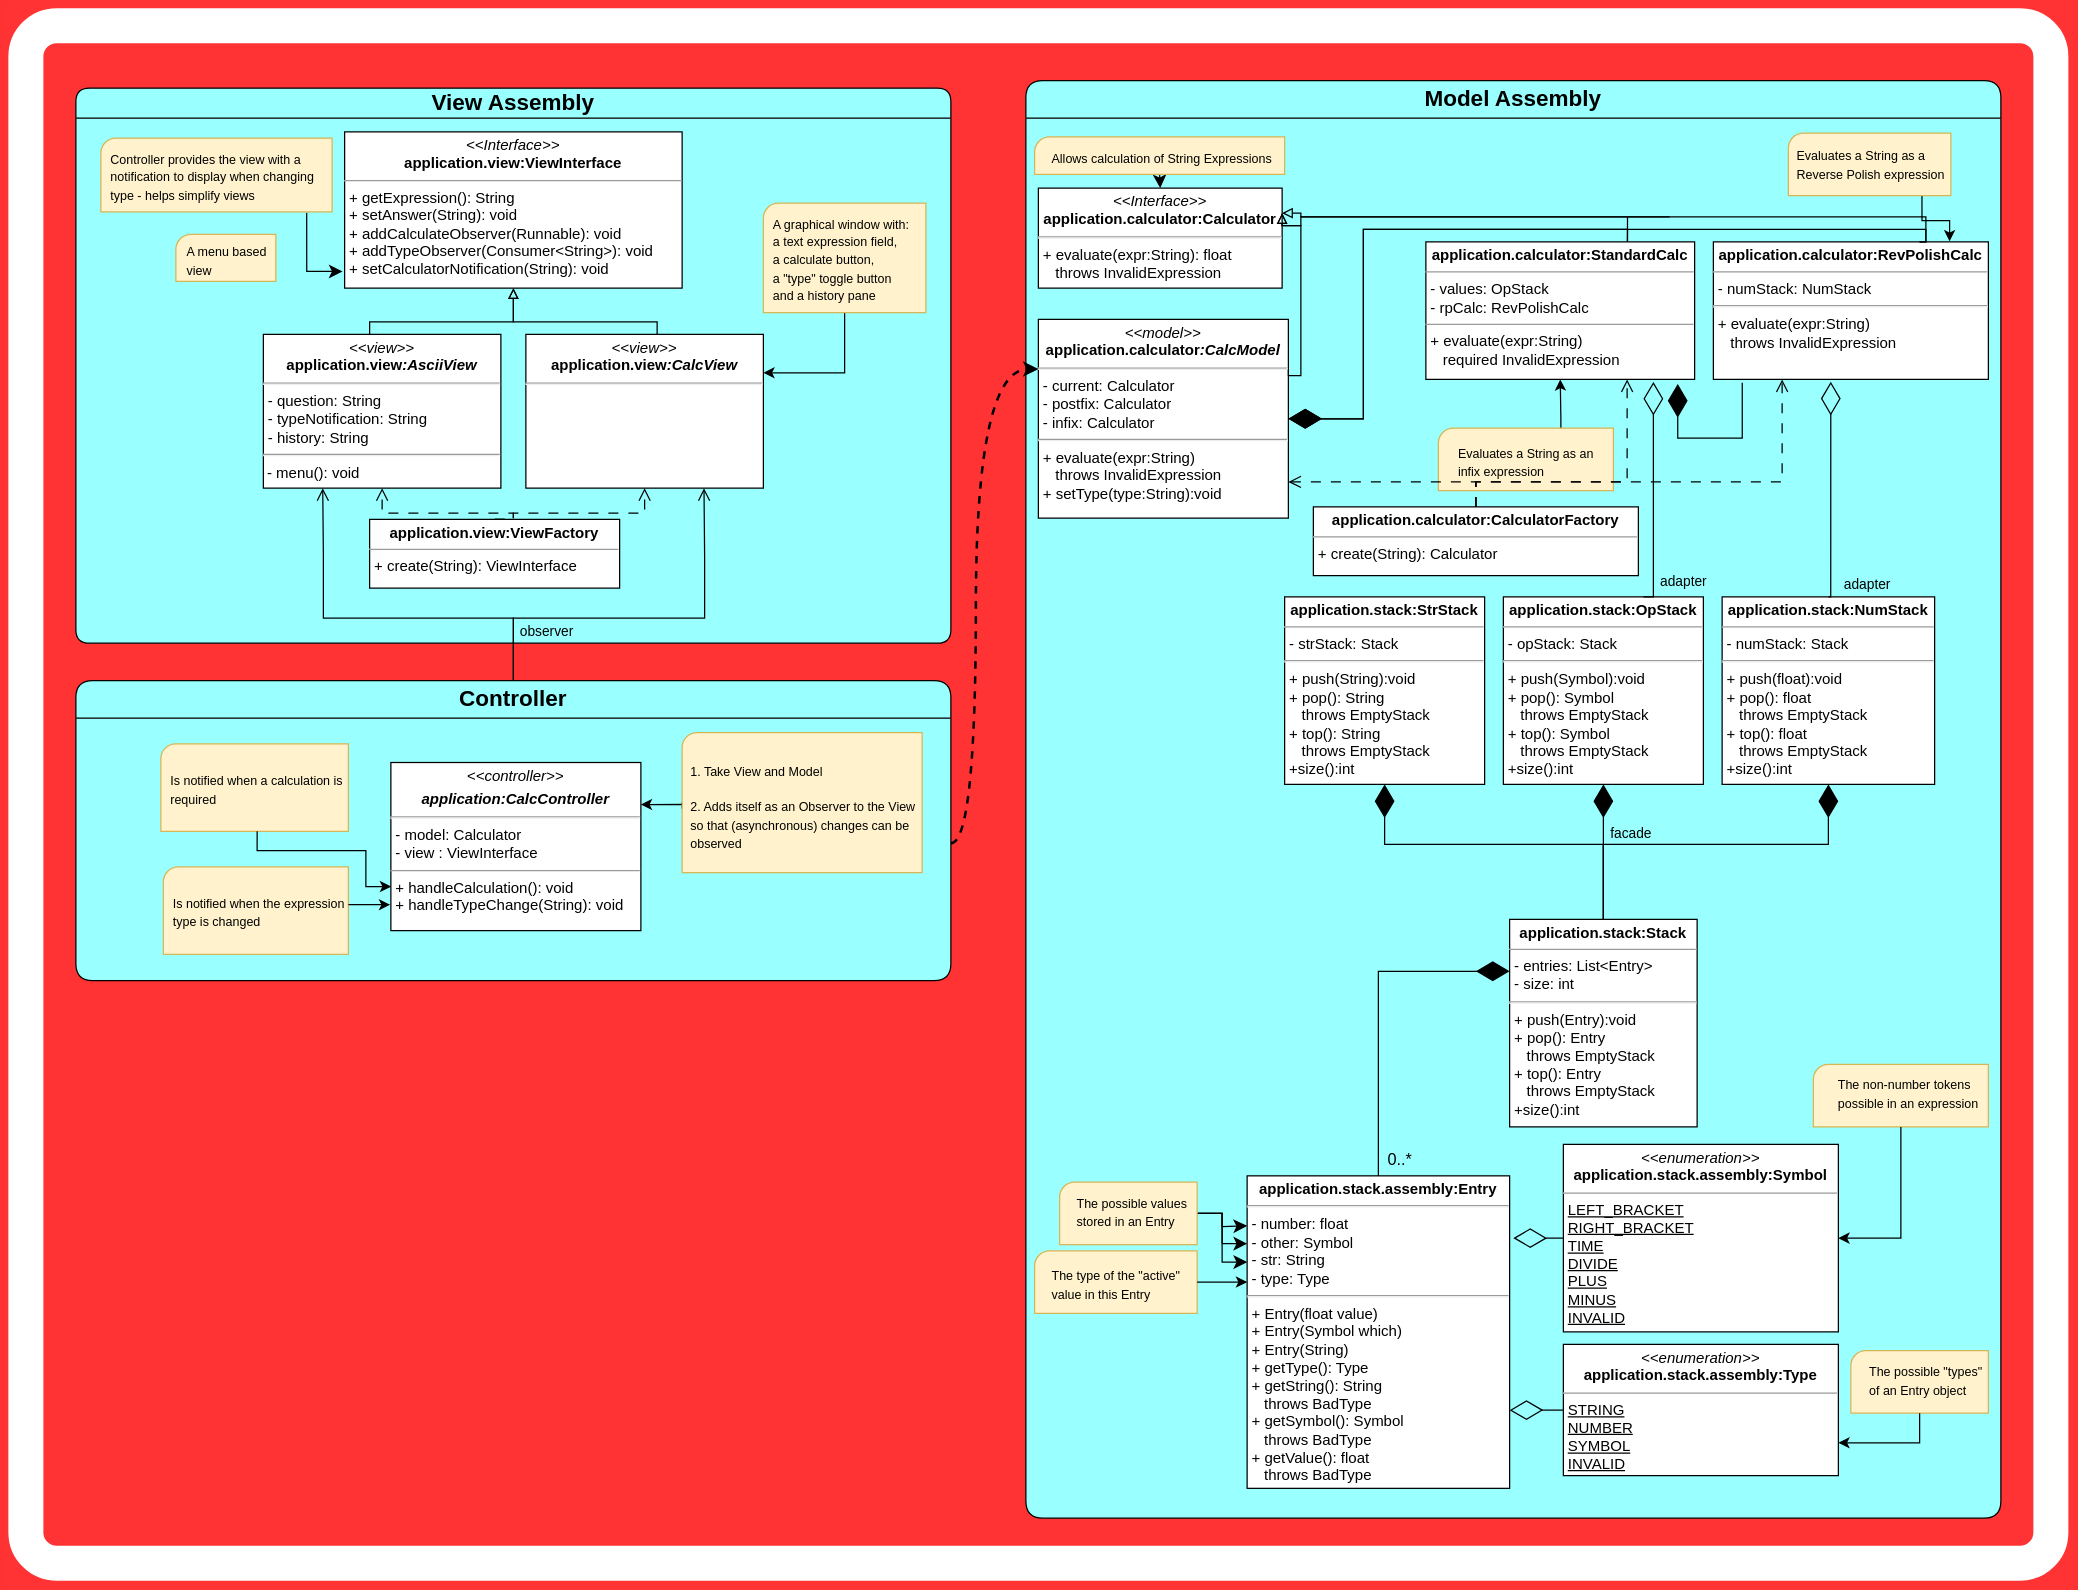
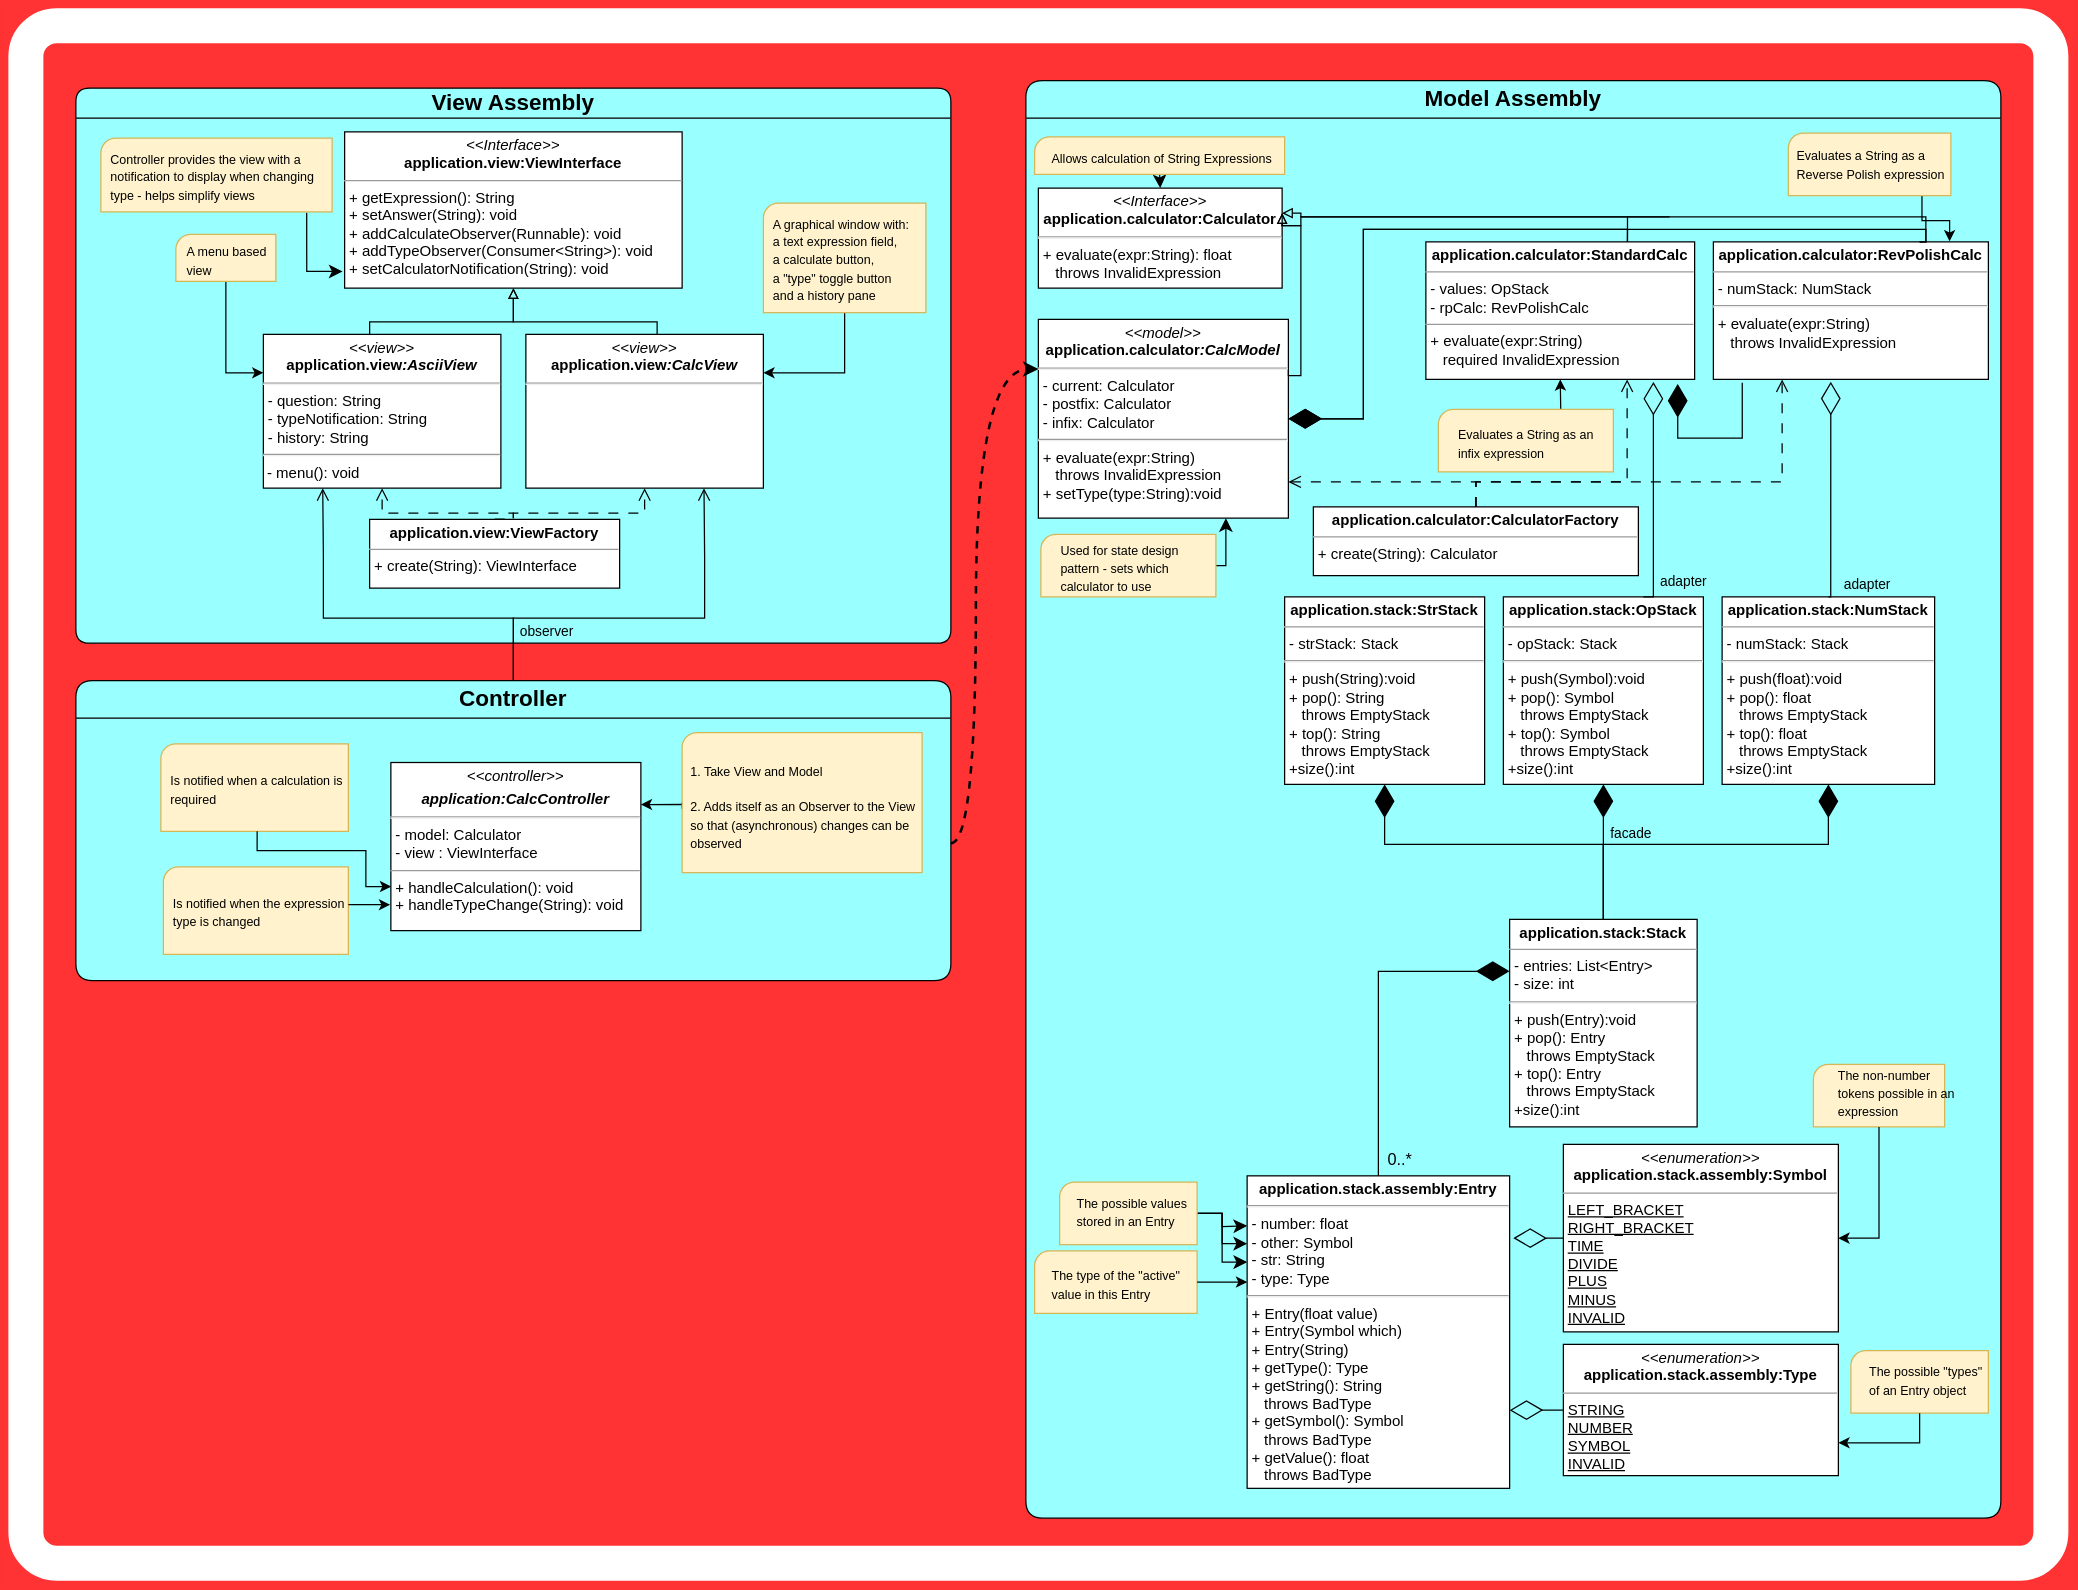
edge "A menu based view" -> "<<view>> application.view:AsciiView - question: String - typeNotification: String - history: String - menu(): void": added
node "Evaluates a String as an infix expression": moved (1526, 459) -> (1526, 441)
edge "Used for state design pattern - sets which calculator to use" -> "<<model>> application.calculator:CalcModel - current: Calculator - postfix: Calculator - infix: Calculator + evaluate(expr:String) throws InvalidExpression + setType(type:String):void": added
node "Used for state design pattern - sets which calculator to use": added
node "The non-number tokens possible in an expression": size 175x63 -> 131x63
